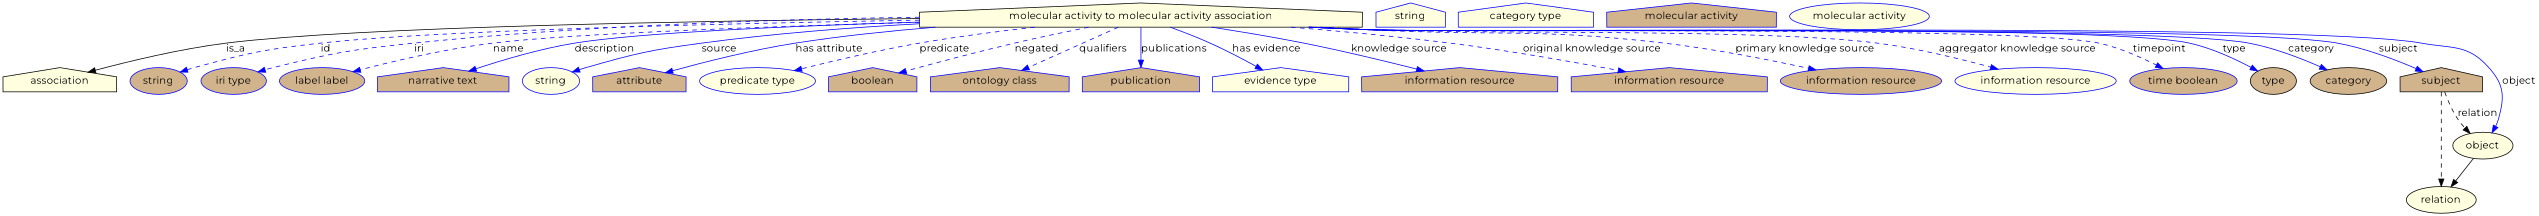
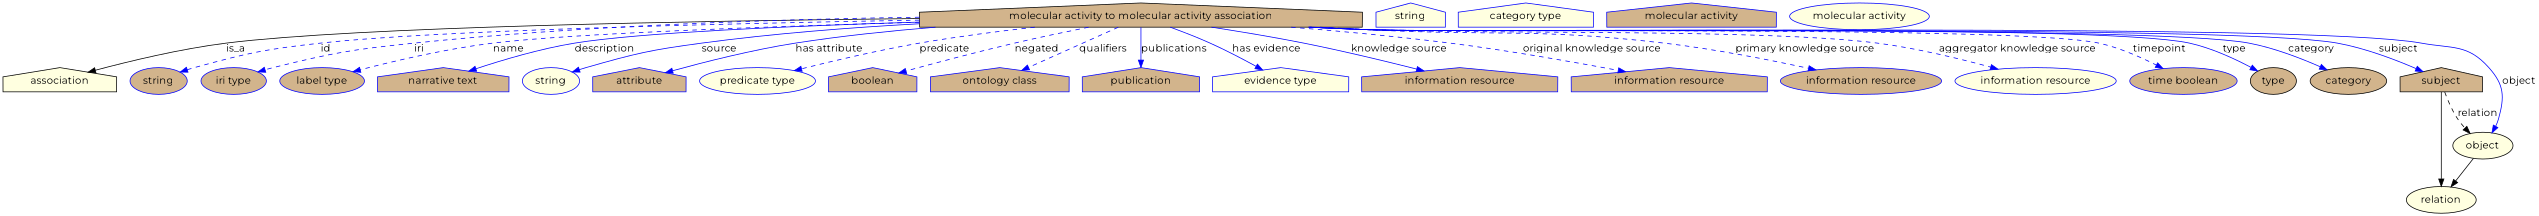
node "molecular activity to molecular activity association": fillcolor lightyellow -> tan
node "label label": label "label label" -> "label type"
edge "subject" -> "relation": style dashed -> solid
